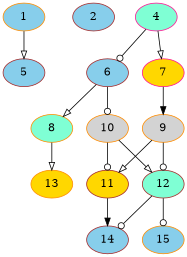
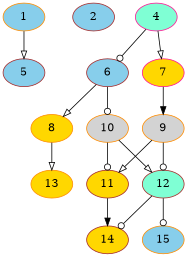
node "8": fillcolor aquamarine -> gold
node "14": fillcolor skyblue -> gold
